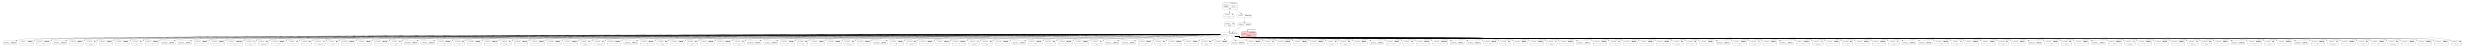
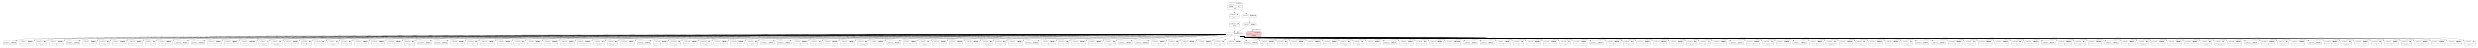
node "1313843021": added
